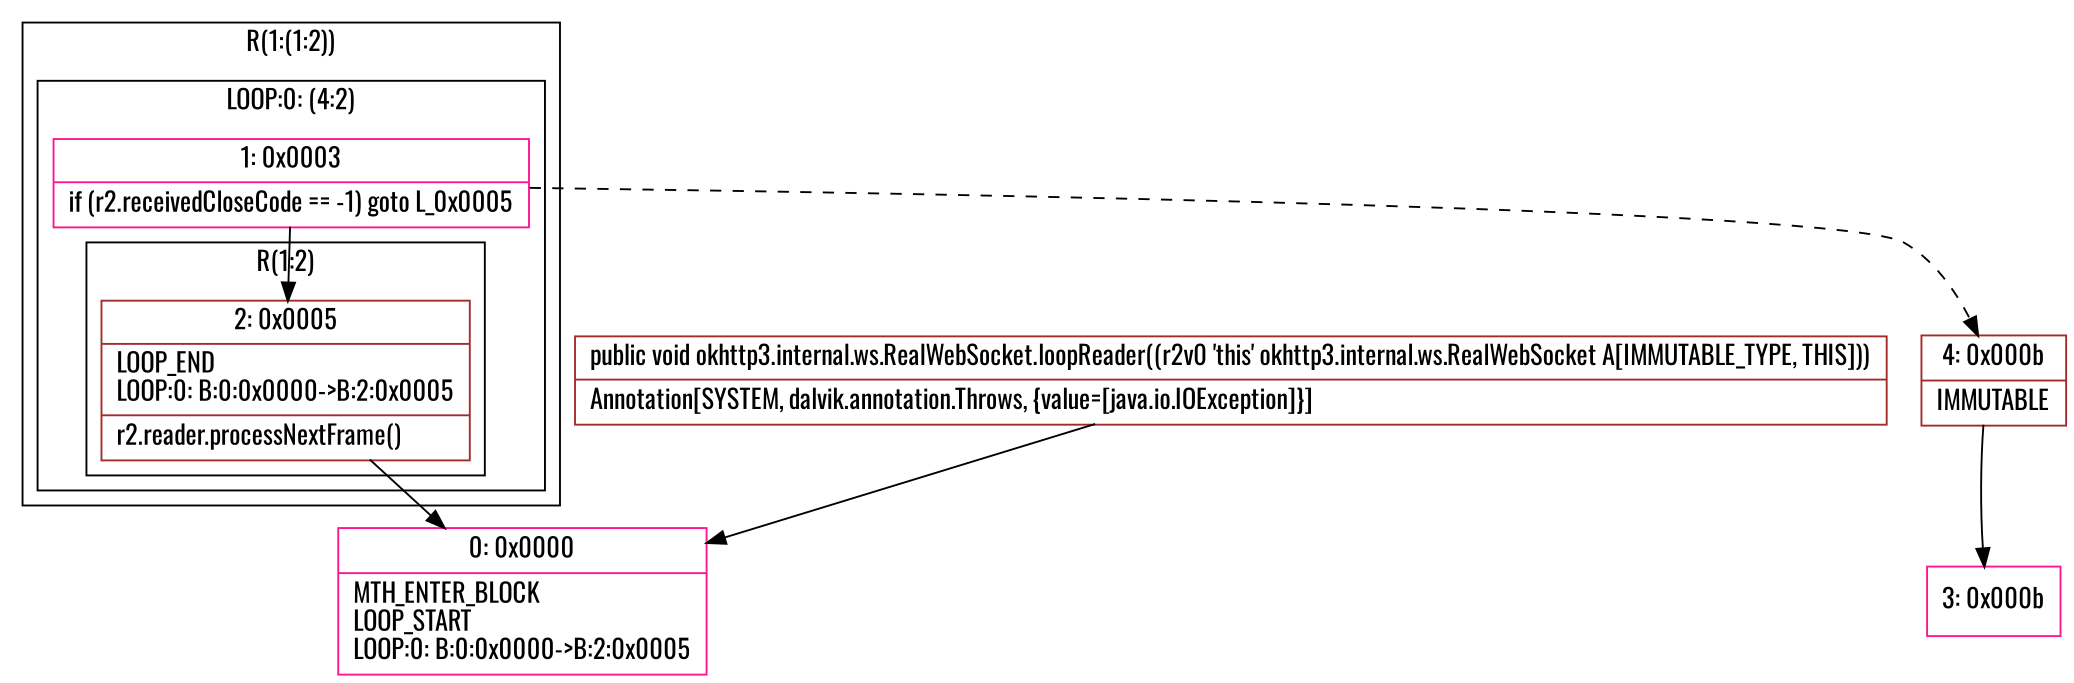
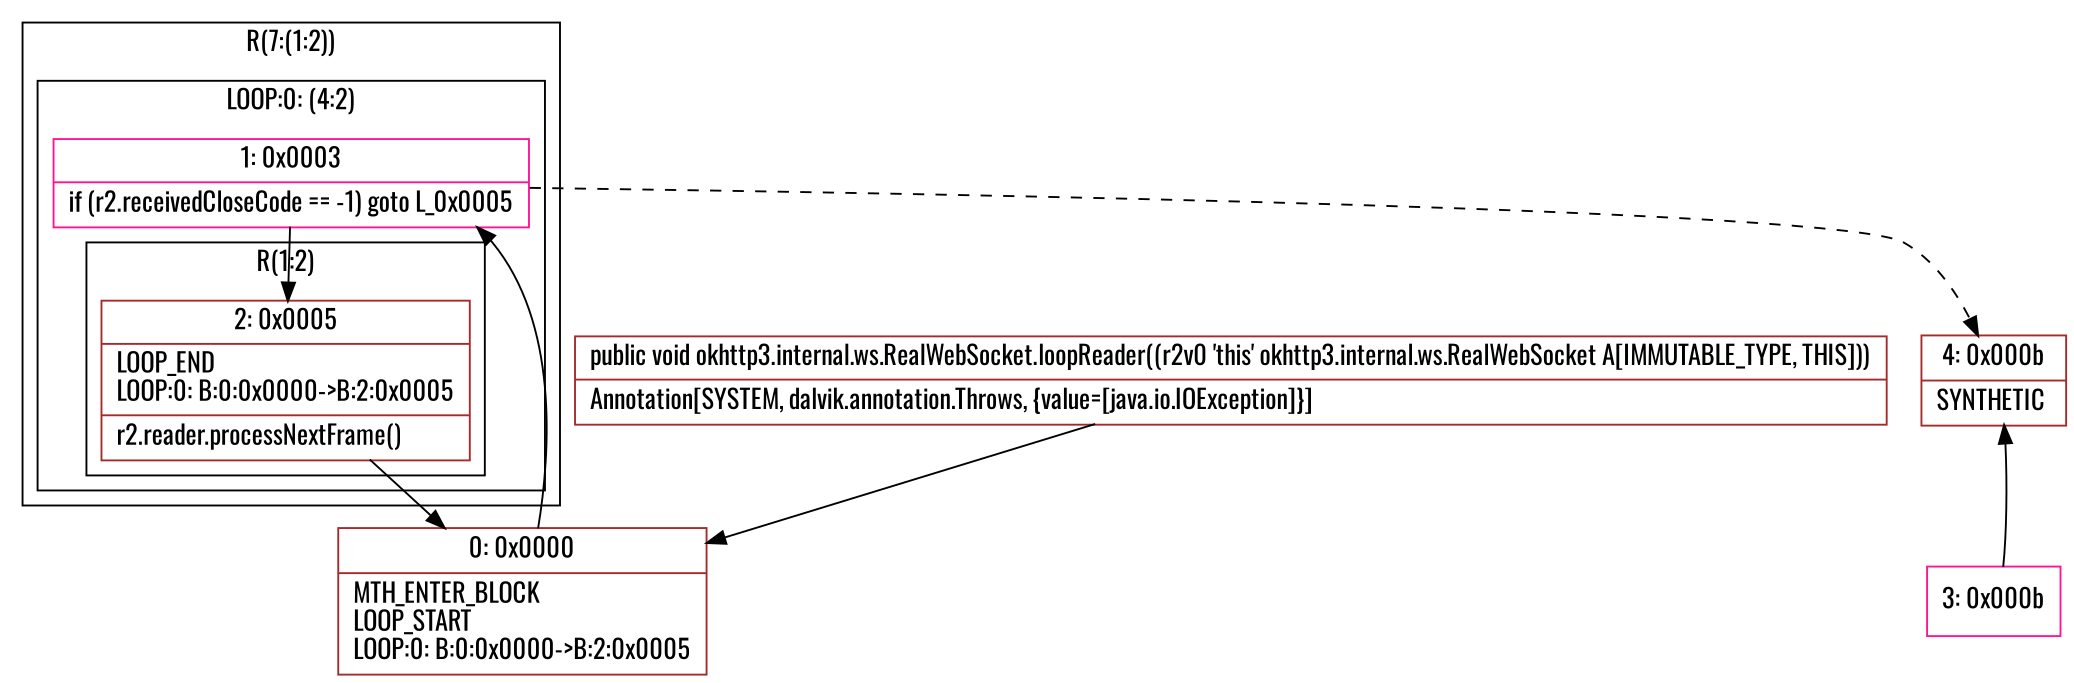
cluster "R(1:(1:2))": label "R(1:(1:2))" -> "R(7:(1:2))"
edge "0: 0x0000" -> "1: 0x0003": added
node "4: 0x000b": text "IMMUTABLE" -> "SYNTHETIC"
edge "4: 0x000b" -> "3: 0x000b": reversed
node "0: 0x0000": color deeppink -> brown
